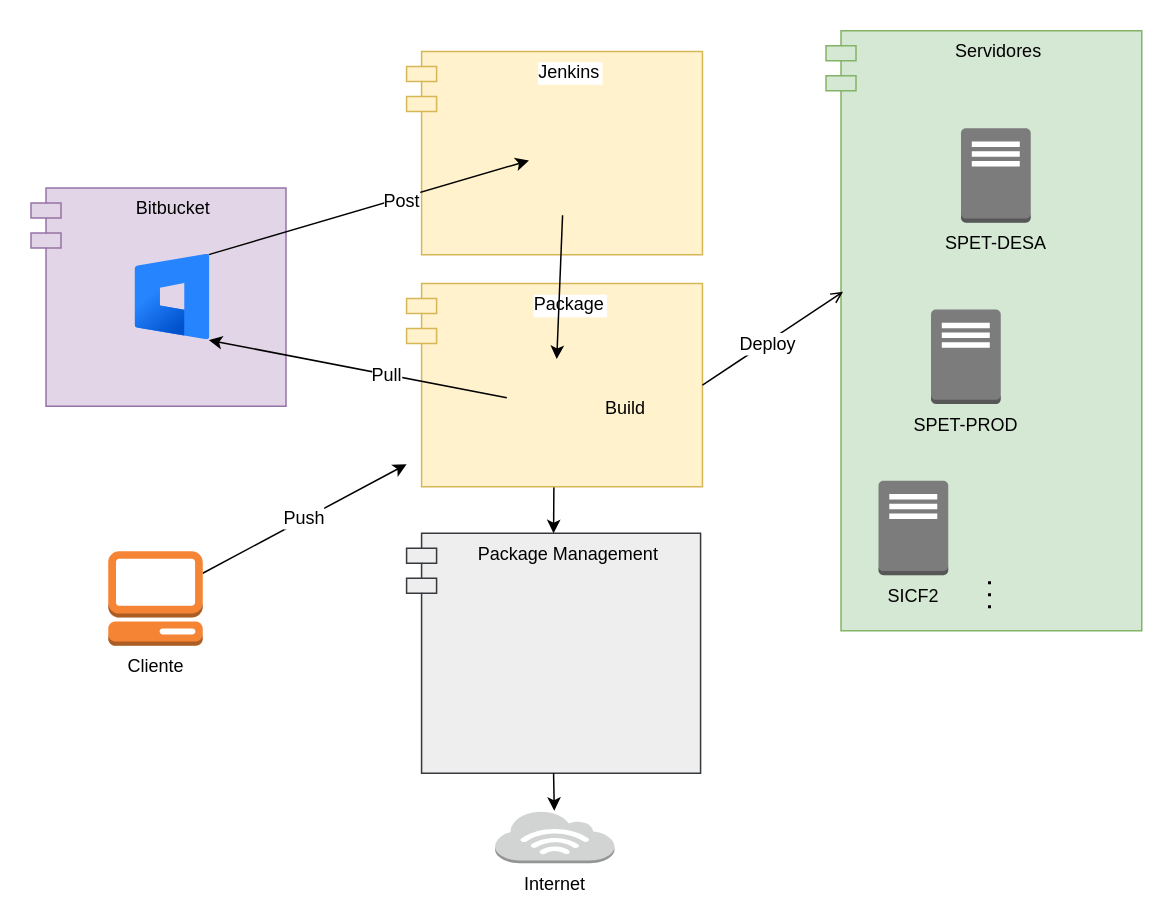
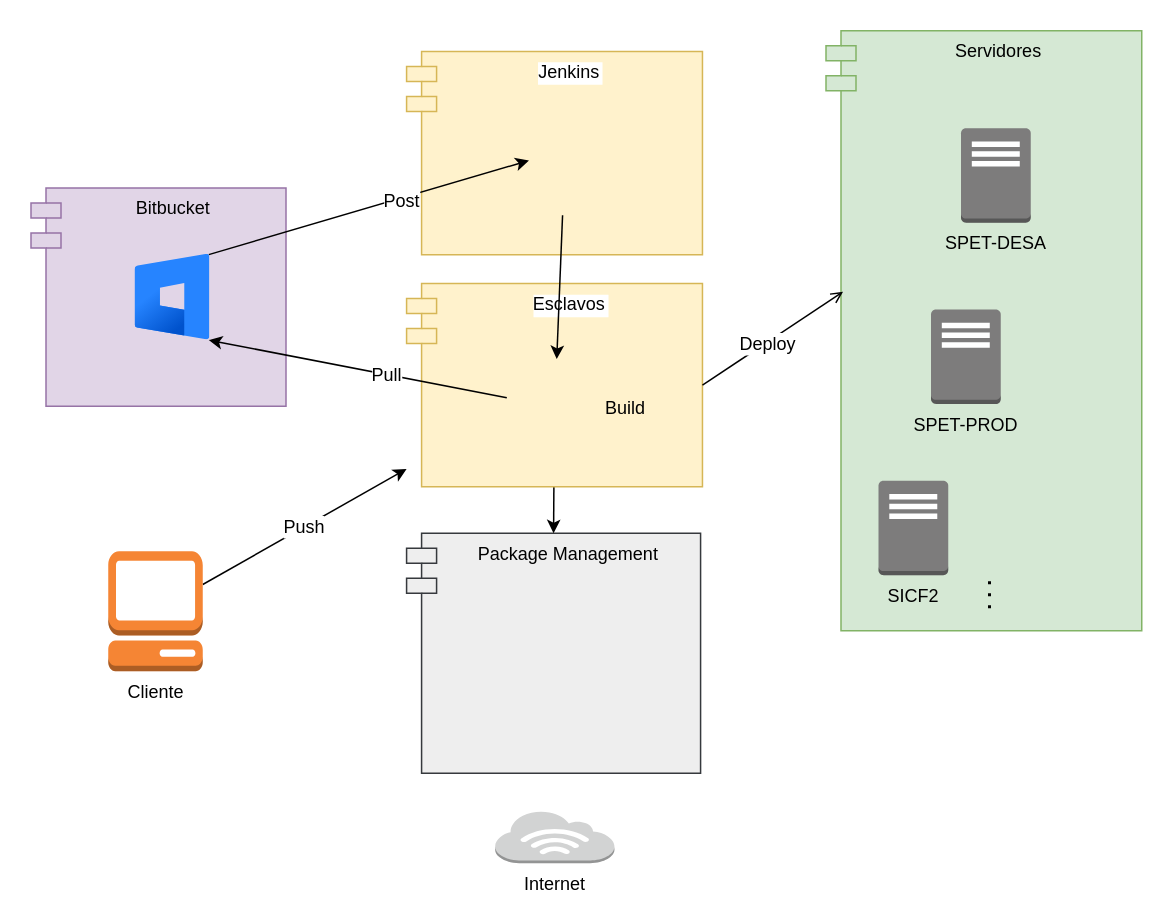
node "Package": label "Package" -> "Esclavos"
node "Cliente": size 95x95 -> 95x120
edge "Package Management" -> "Internet": removed
